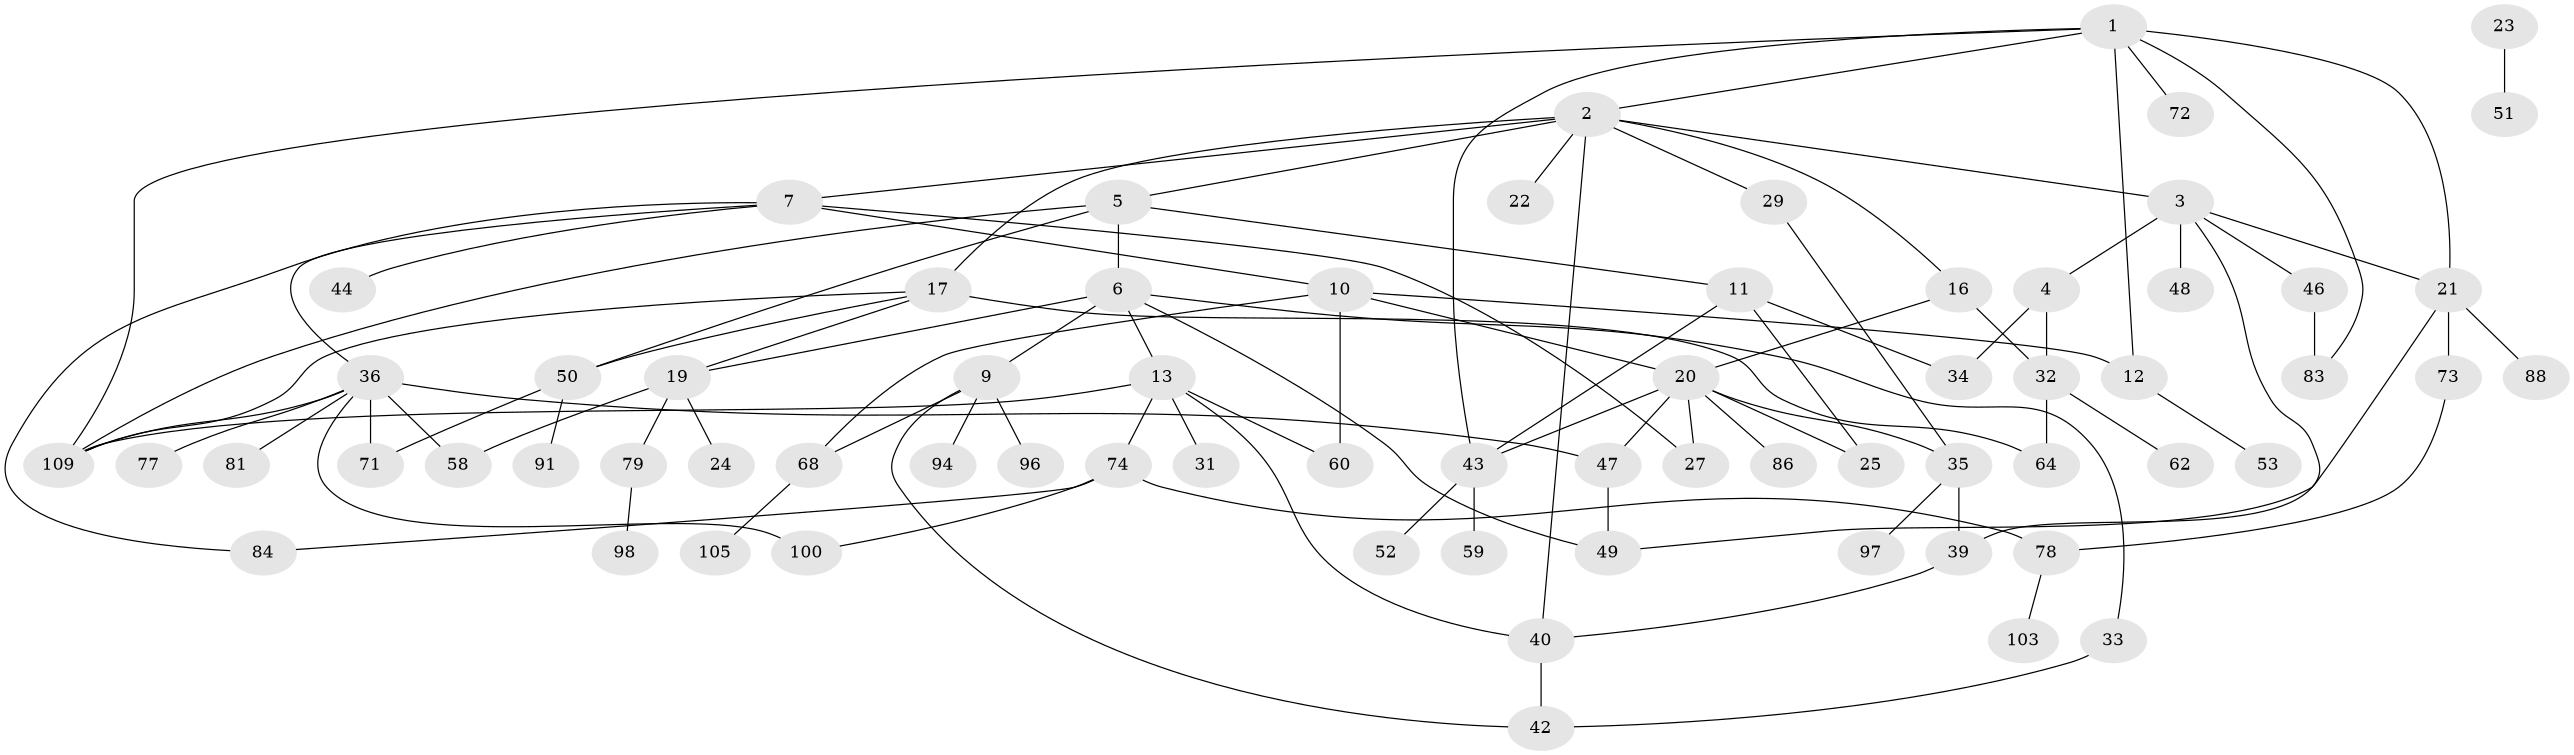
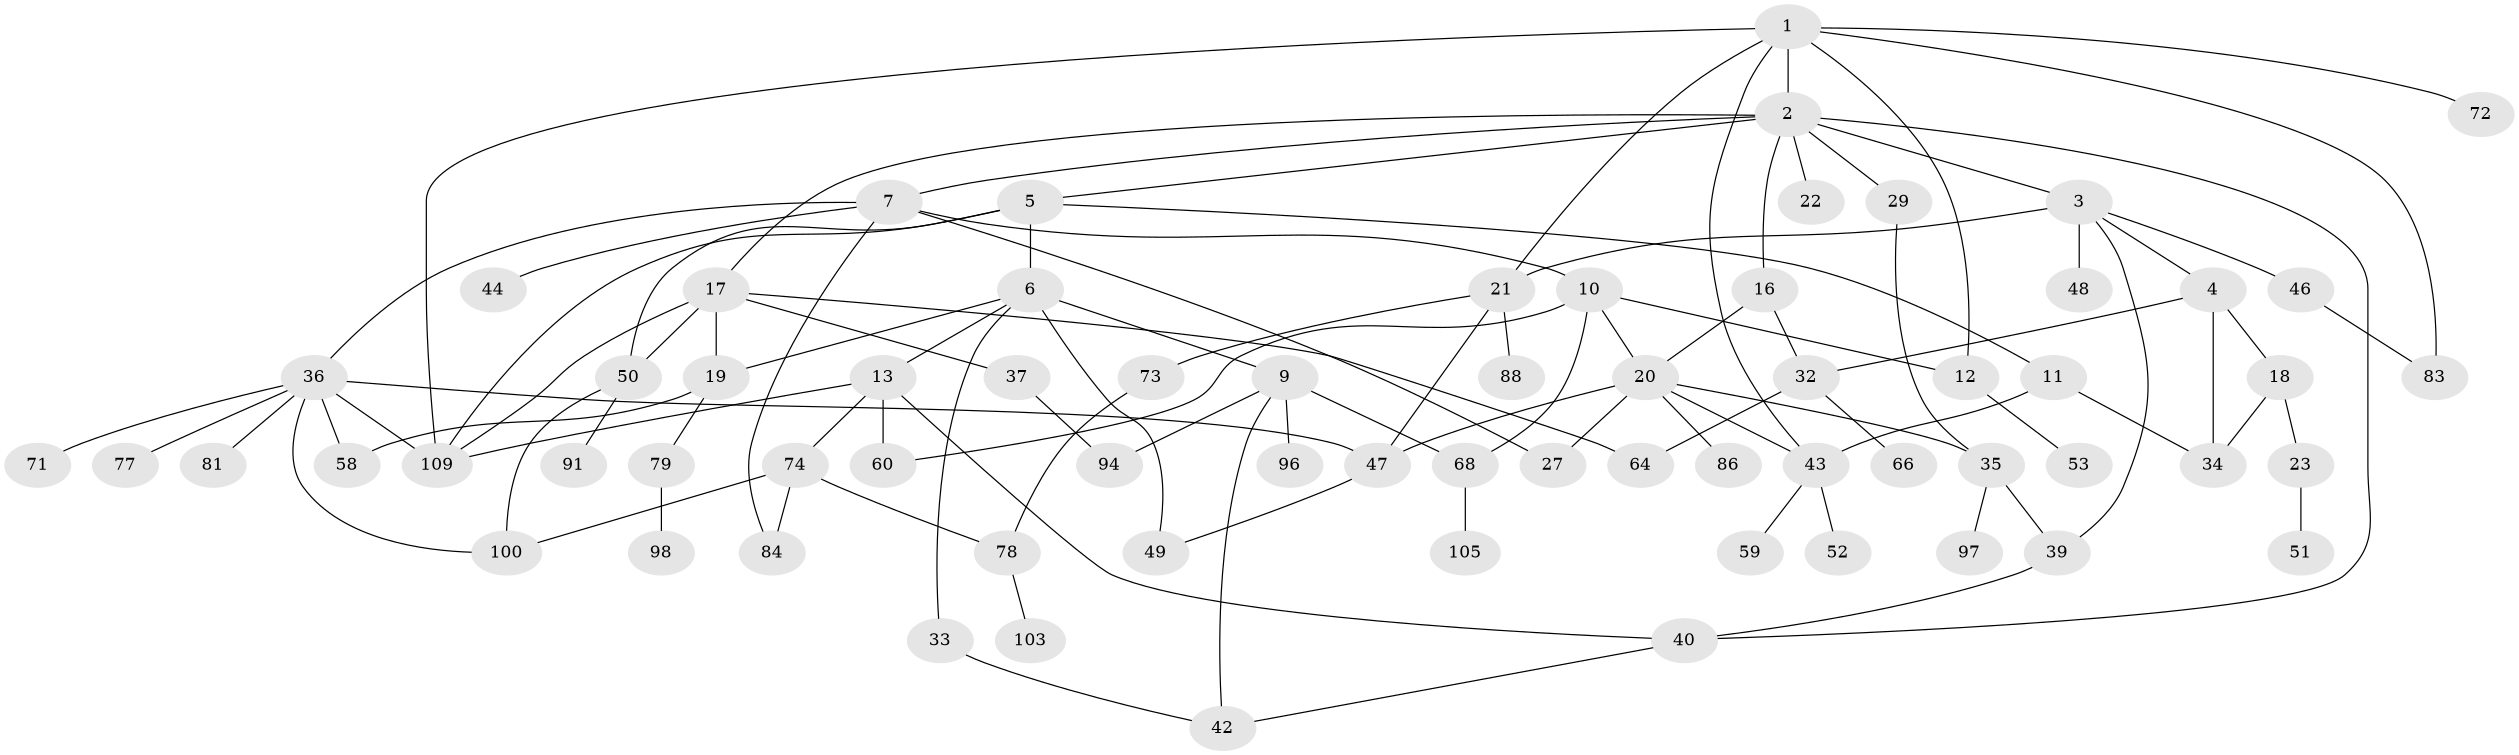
node "37": added
node "18": added
edge "50" -- "71": now "50" -- "100"
node "24": removed
node "31": removed
node "25": removed
node "62": label "62" -> "66"
edge "21" -- "49": now "21" -- "47"
